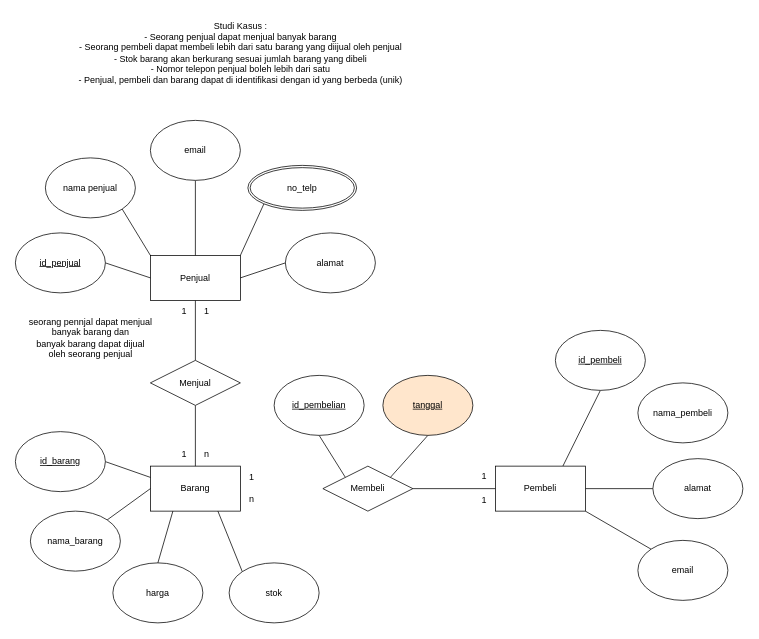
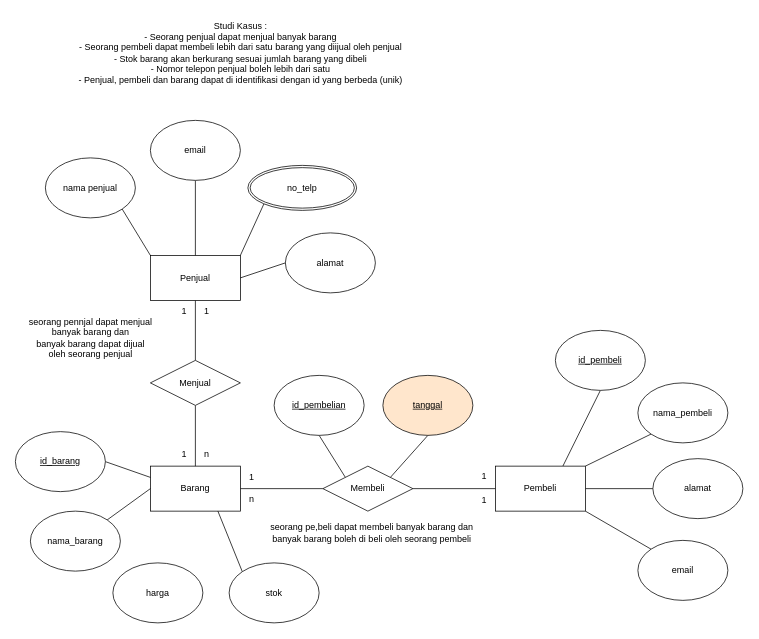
node "id_penjual": removed
edge "id_penjual" -- "Penjual": removed
edge "nama_pembeli" -- "Pembeli": added
edge "Barang" -- "Membeli": added
node "seorang pe,beli dapat membeli banyak barang dan banyak barang boleh di beli oleh seorang pembeli": added
edge "Barang" -- "harga": removed
